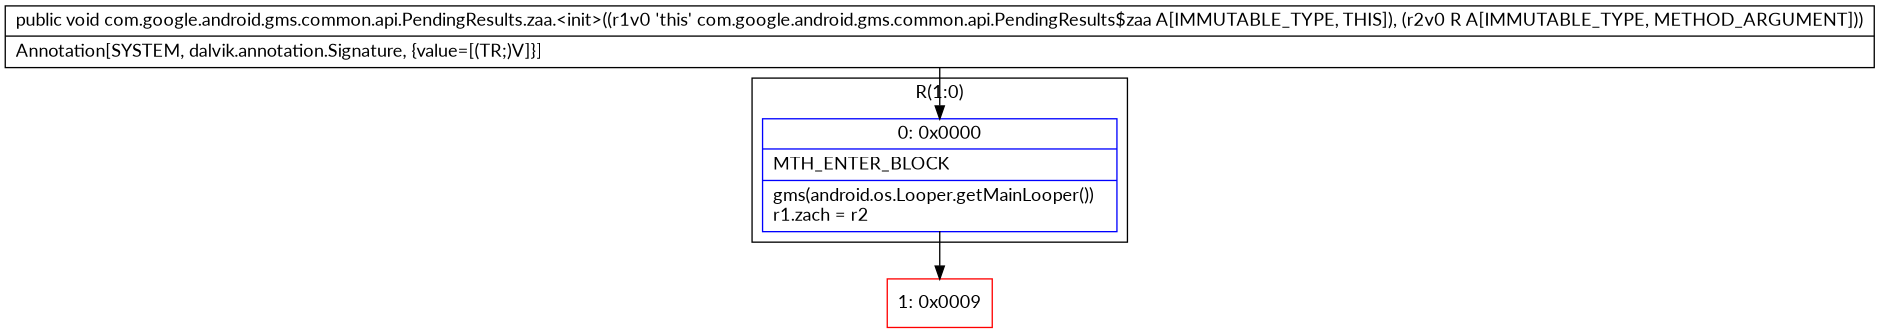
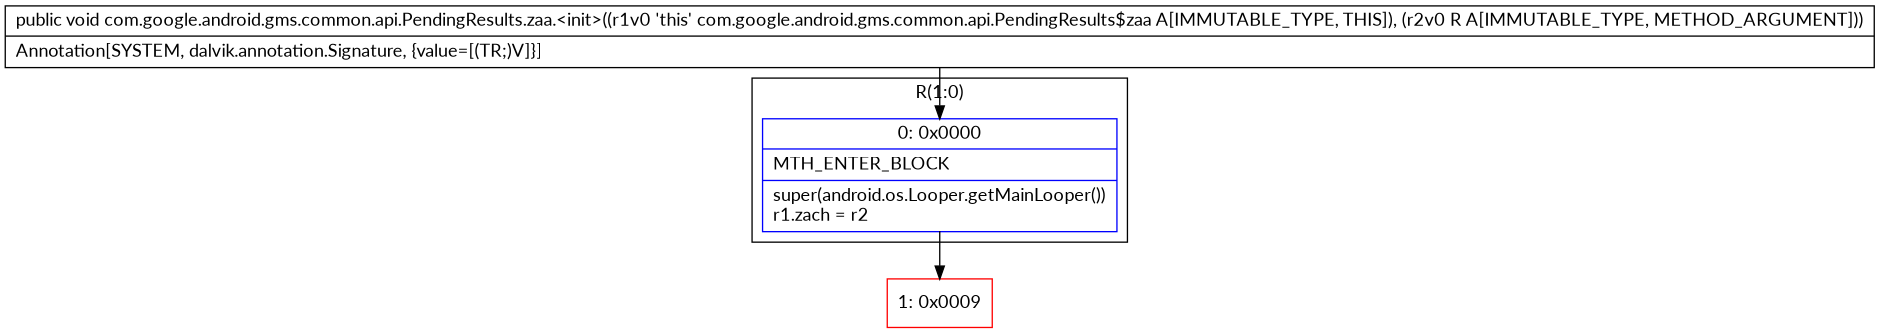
node "0: 0x0000": text "gms(android.os.Looper.getMainLooper())" -> "super(android.os.Looper.getMainLooper())"
